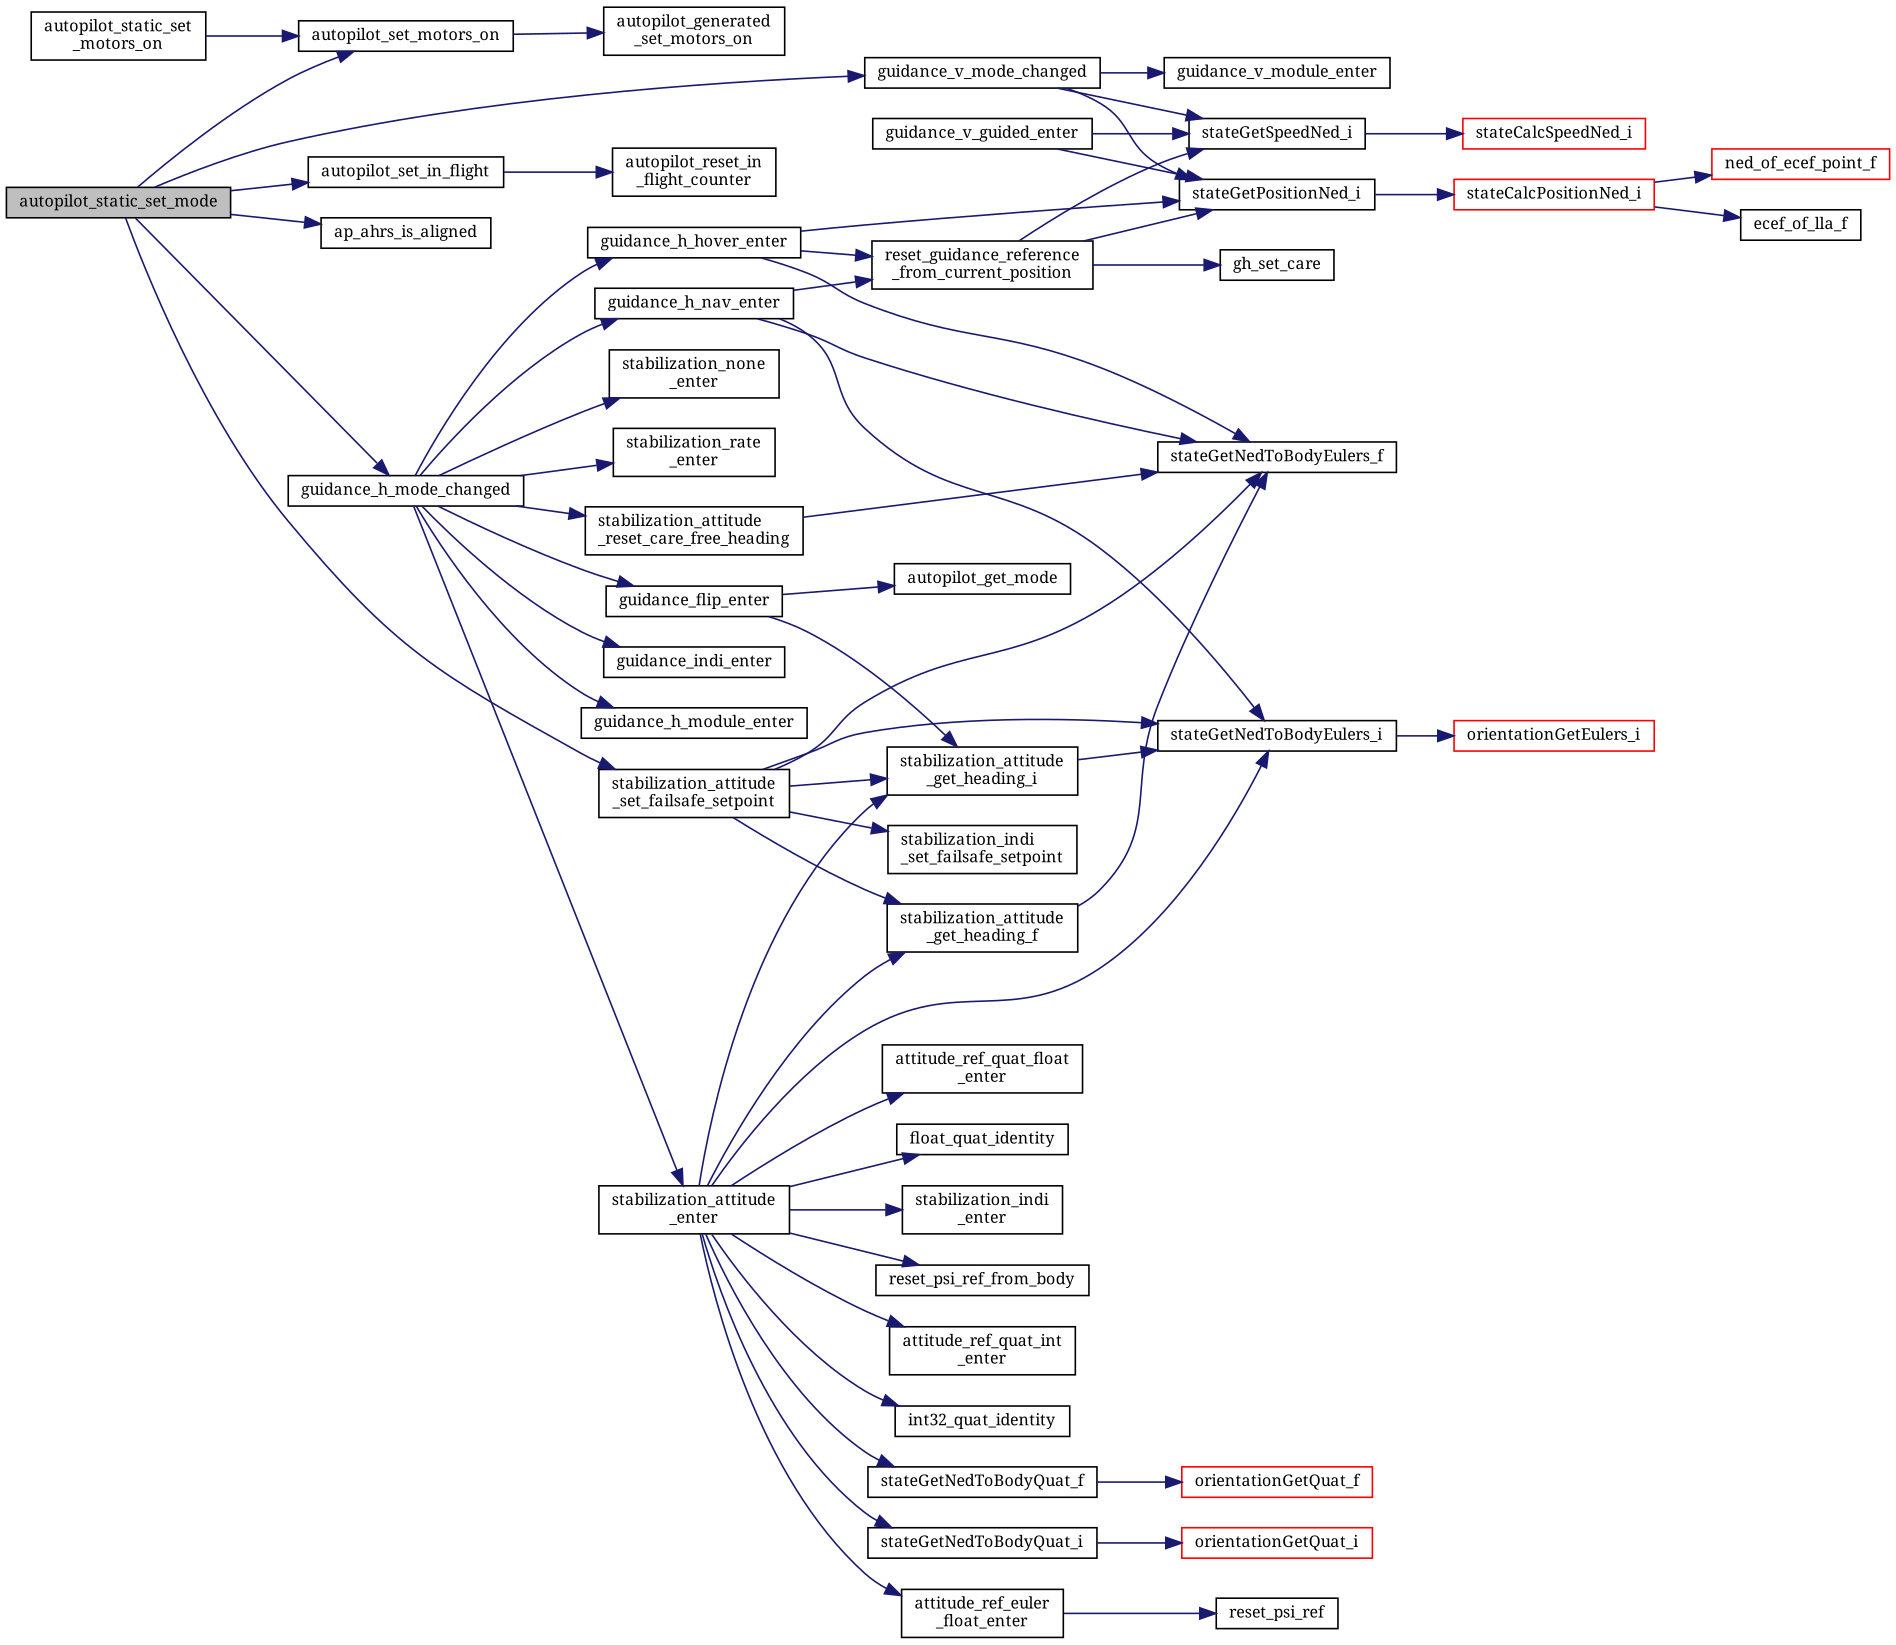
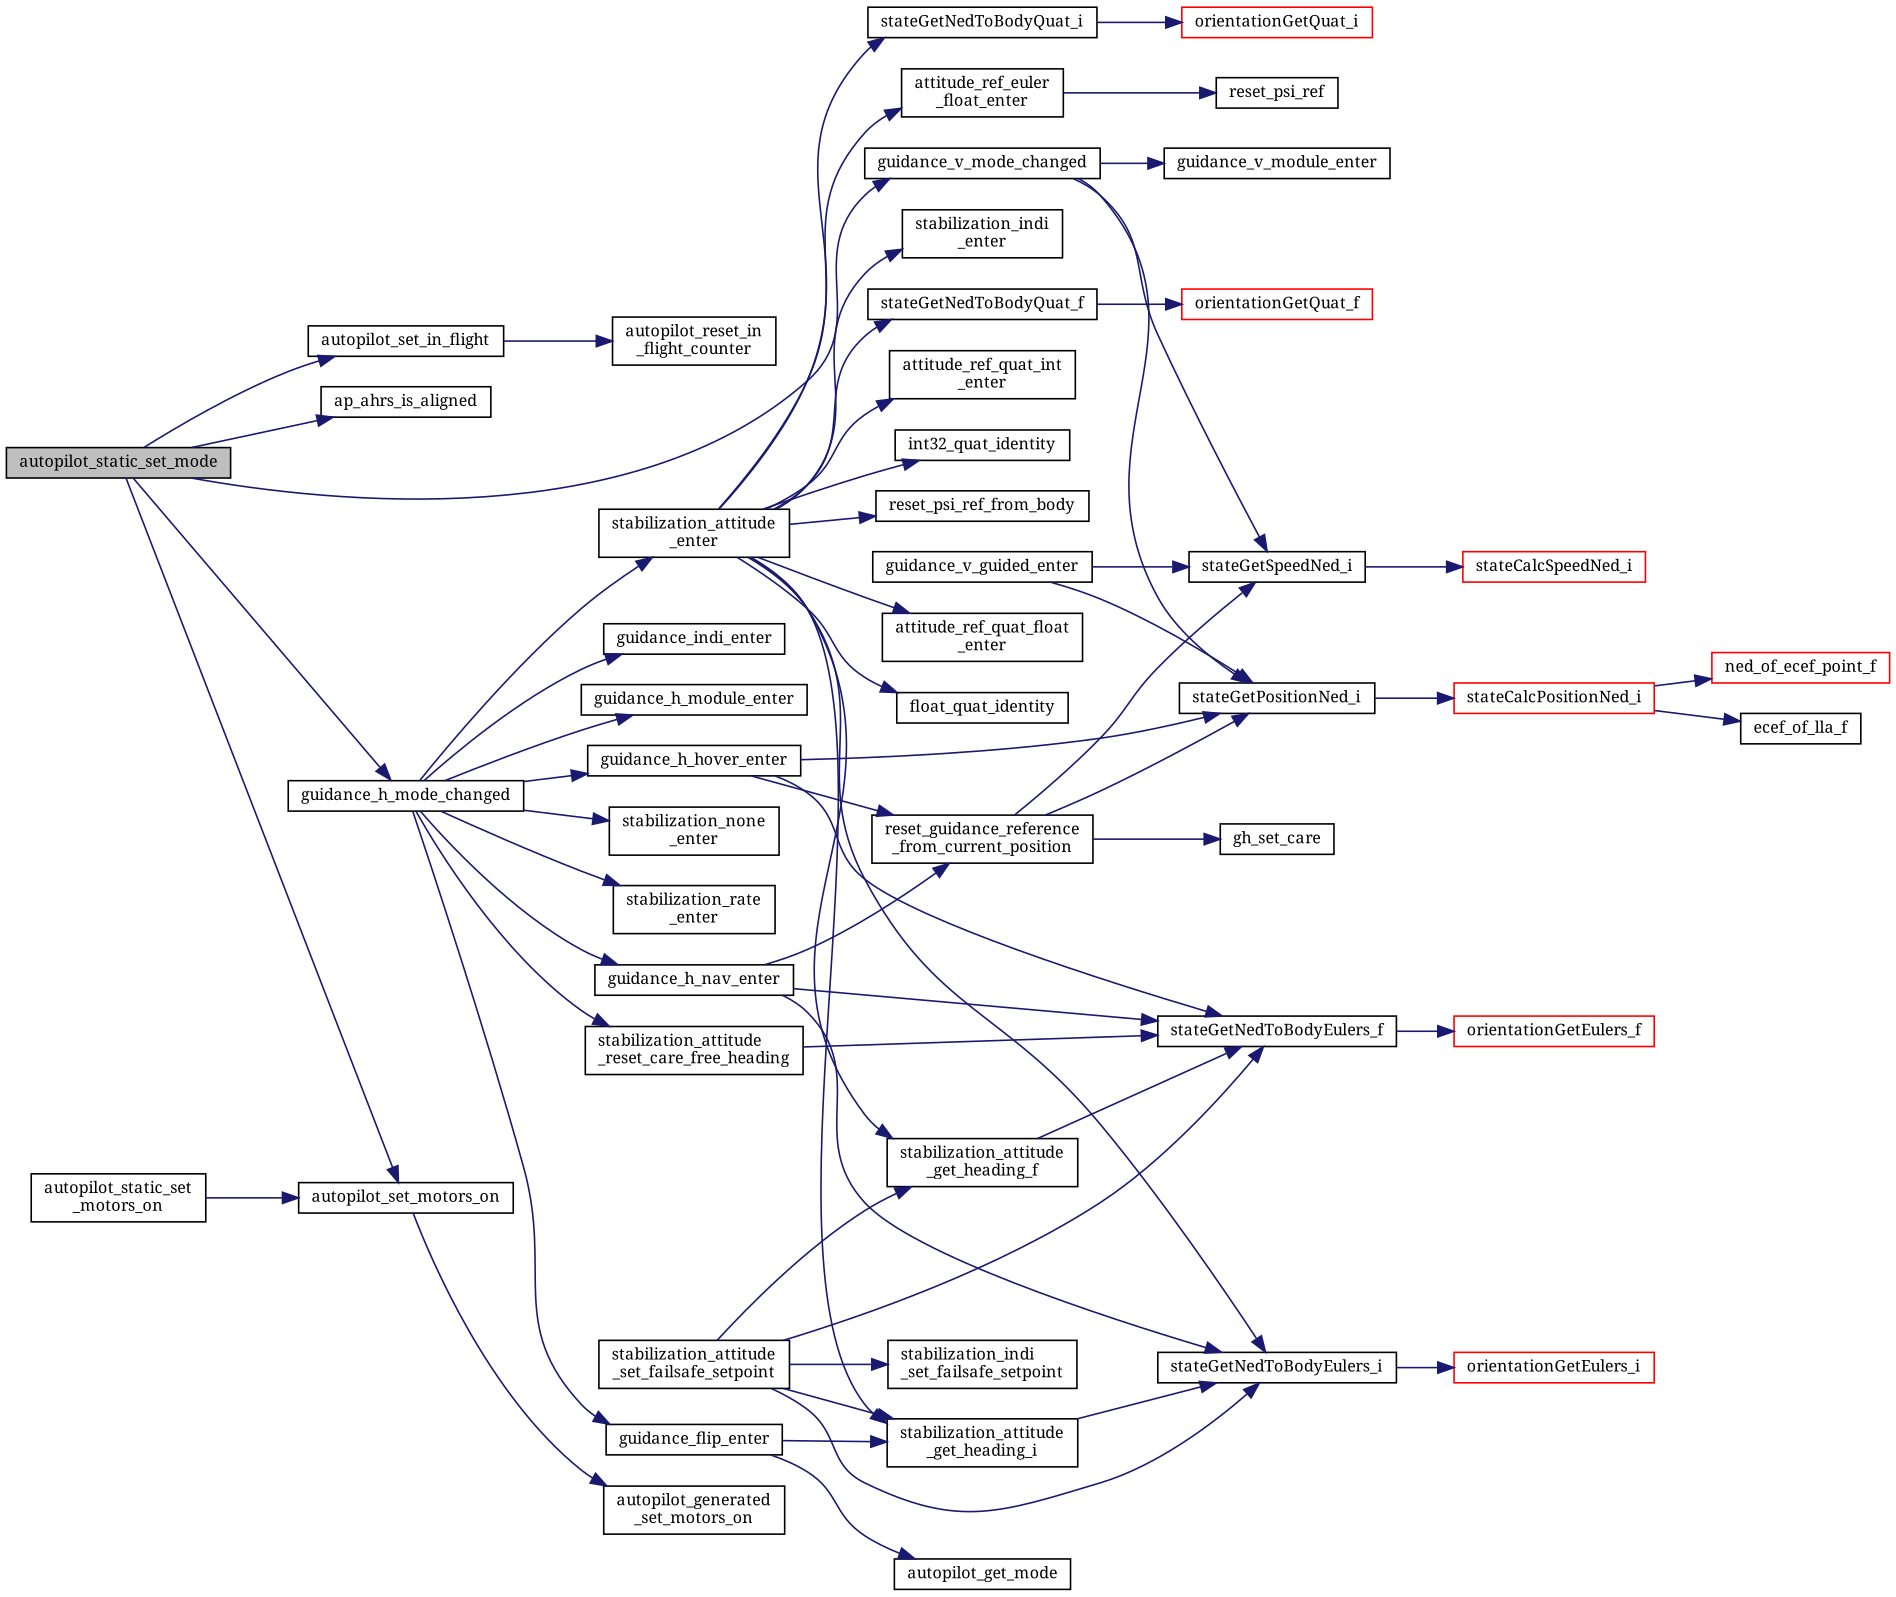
edge "autopilot_static_set_mode" -> "stabilization_attitude _set_failsafe_setpoint": removed
node "orientationGetEulers_f": added
